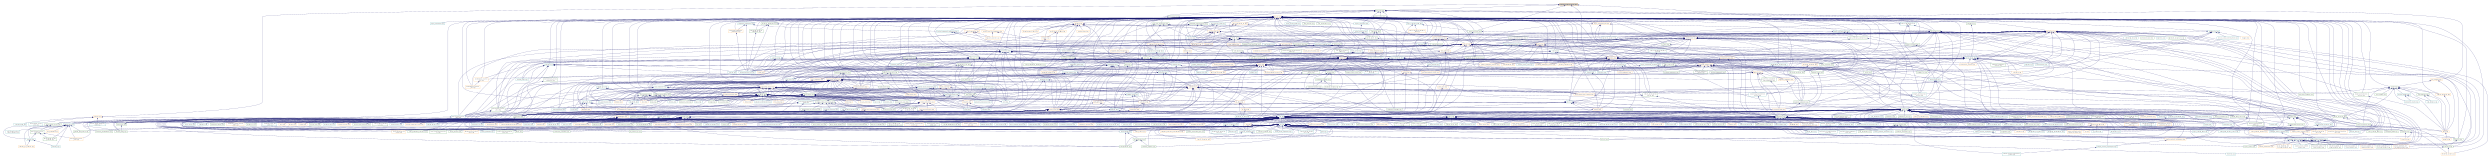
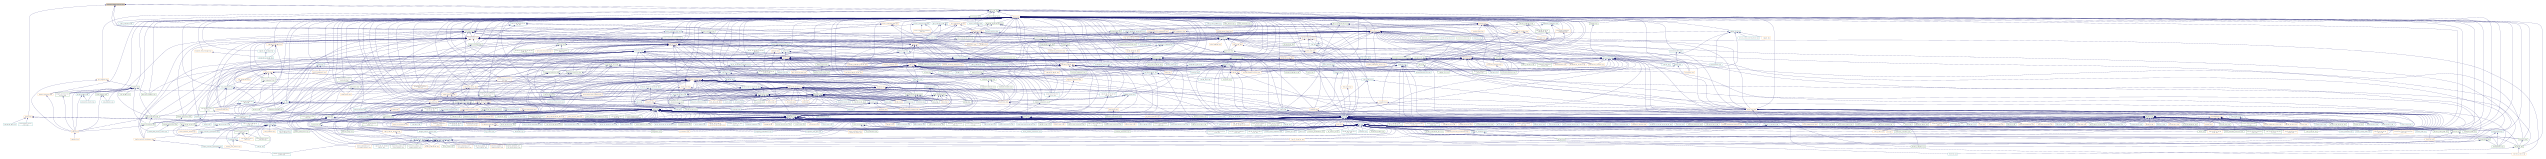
node "arithmetics_counter.cpp": added
